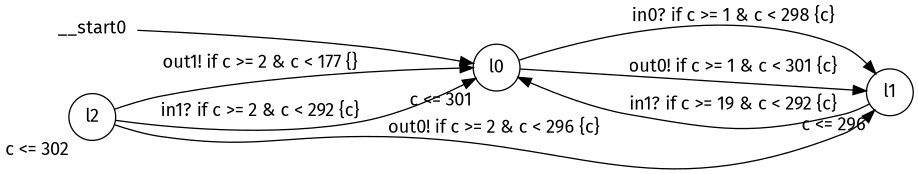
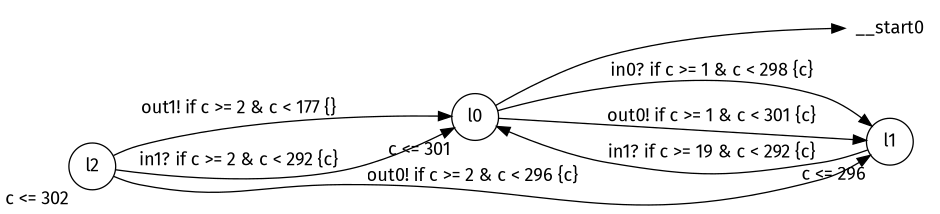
edge "__start0" -> "l0 c <= 301": reversed
